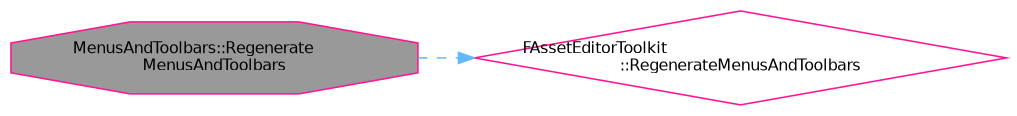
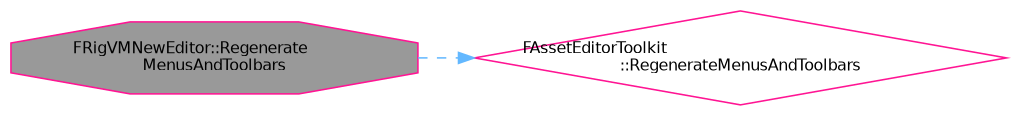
node "MenusAndToolbars::Regenerate MenusAndToolbars": label "MenusAndToolbars::Regenerate MenusAndToolbars" -> "FRigVMNewEditor::Regenerate MenusAndToolbars"
